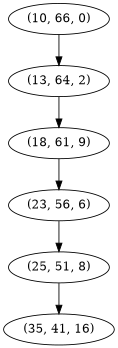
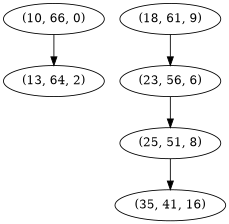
edge "(13, 64, 2)" -> "(18, 61, 9)": removed
